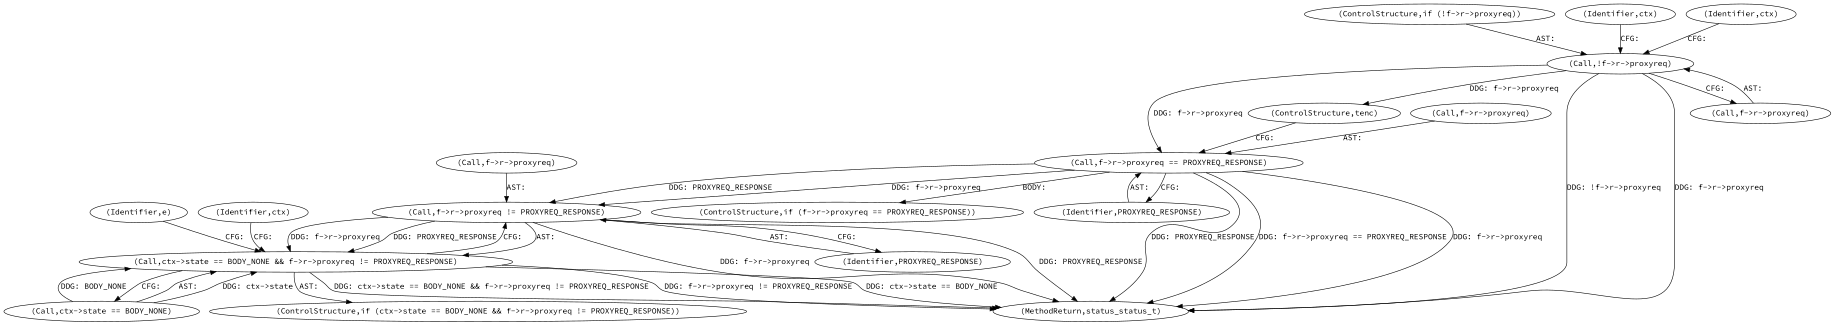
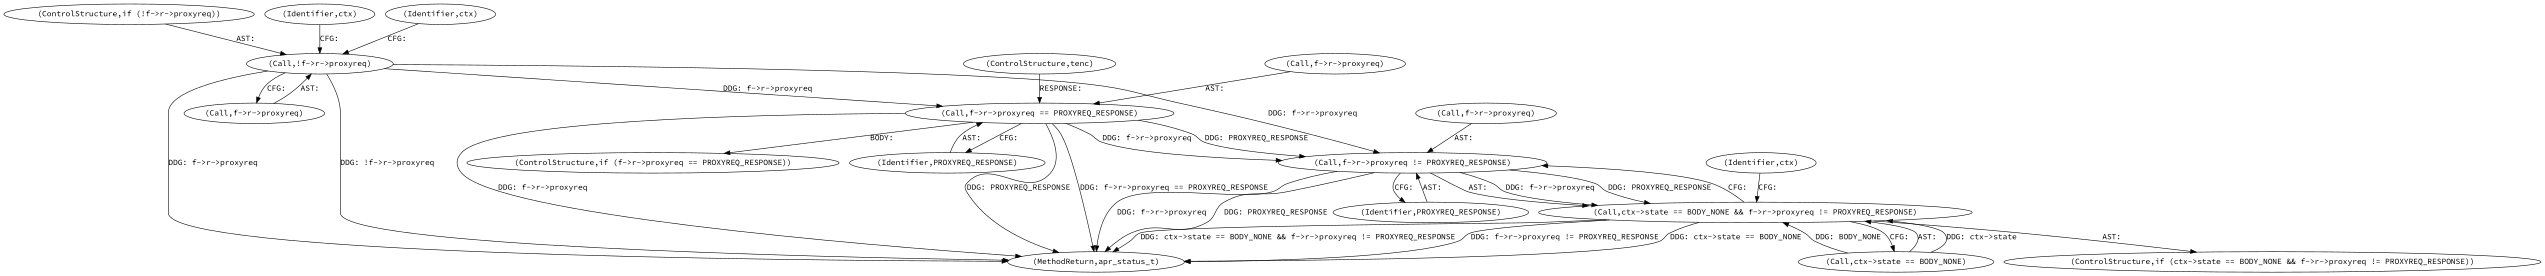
edge "(Call,!f->r->proxyreq)" -> "(ControlStructure,tenc)": now "(Call,!f->r->proxyreq)" -> "(Call,f->r->proxyreq != PROXYREQ_RESPONSE)"
edge "(ControlStructure,tenc)" -> "(Call,f->r->proxyreq == PROXYREQ_RESPONSE)": label "CFG: " -> "RESPONSE: "
node "(Identifier,e)": removed
node "(MethodReturn,status_status_t)": label "(MethodReturn,status_status_t)" -> "(MethodReturn,apr_status_t)"
